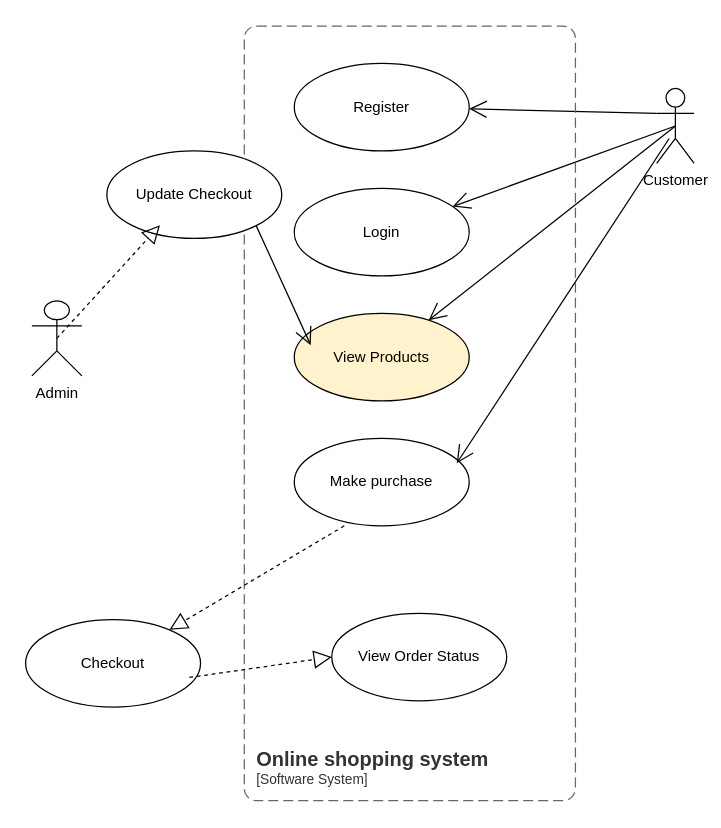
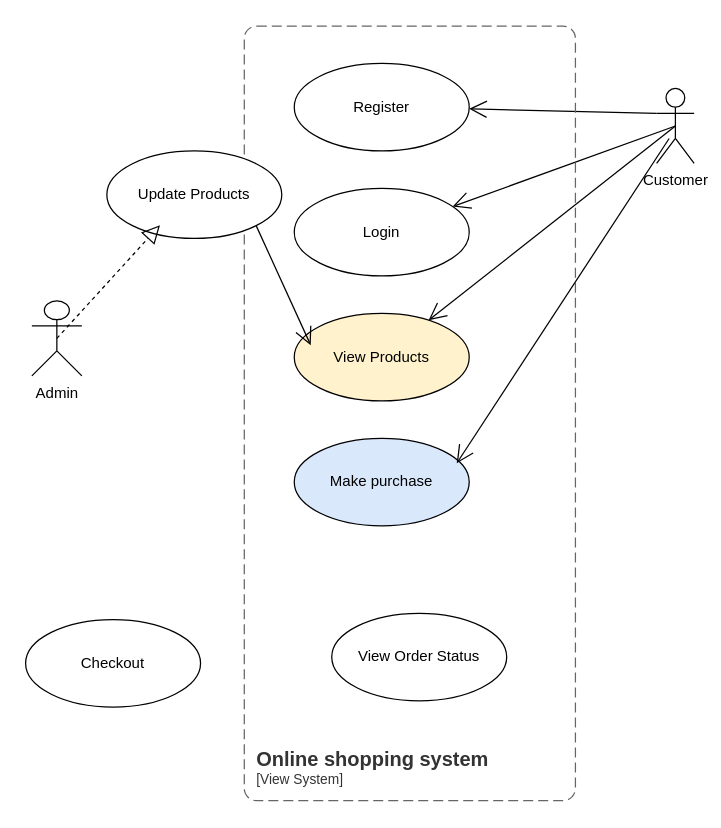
node "Update Checkout": label "Update Checkout" -> "Update Products"
node "Make purchase": fillcolor #ffffff -> #dae8fc
edge "Make purchase" -> "Checkout": removed
edge "Checkout" -> "View Order Status": removed
node "Online shopping system [Software System]": label "Online shopping system [Software System]" -> "Online shopping system [View System]"
